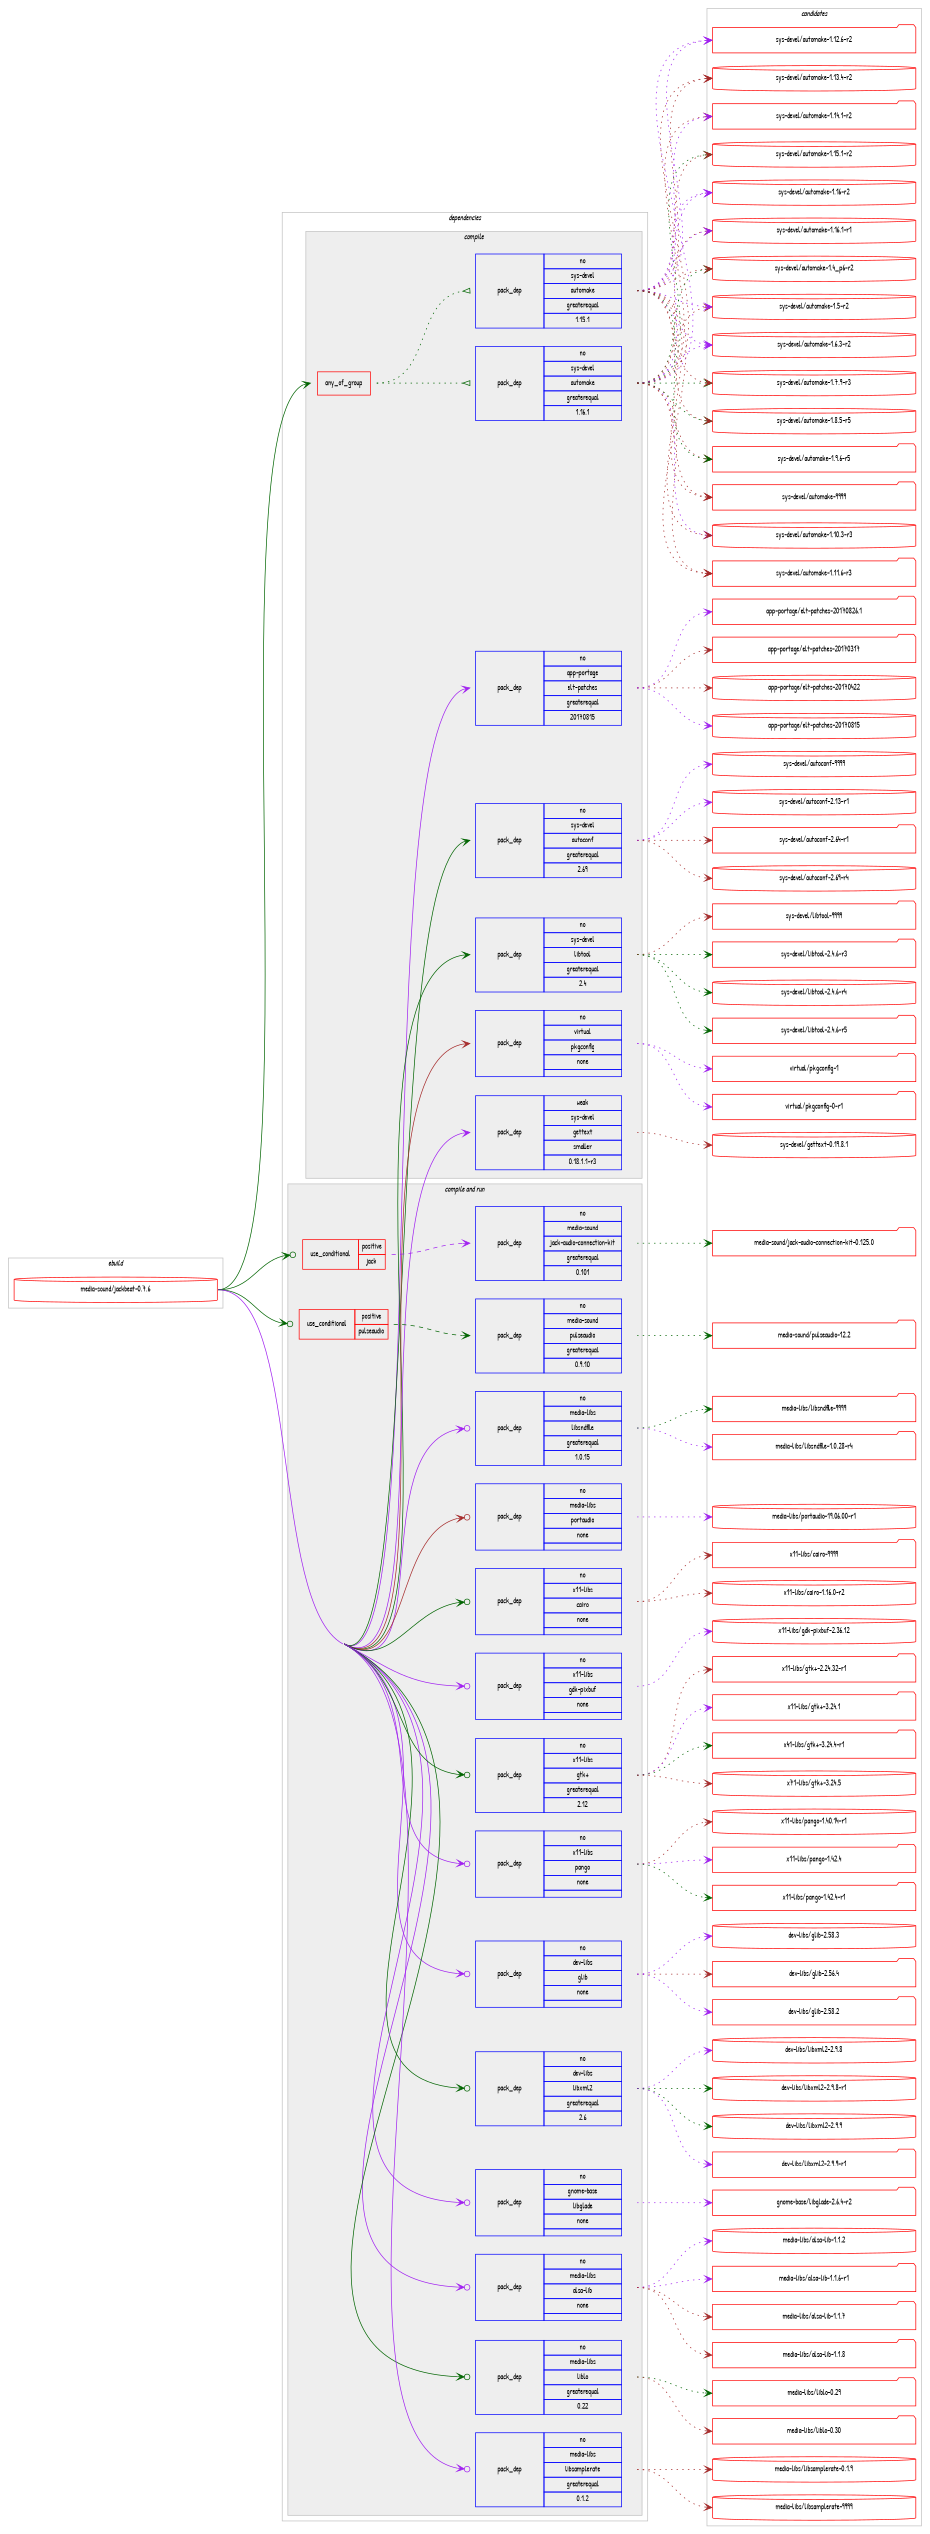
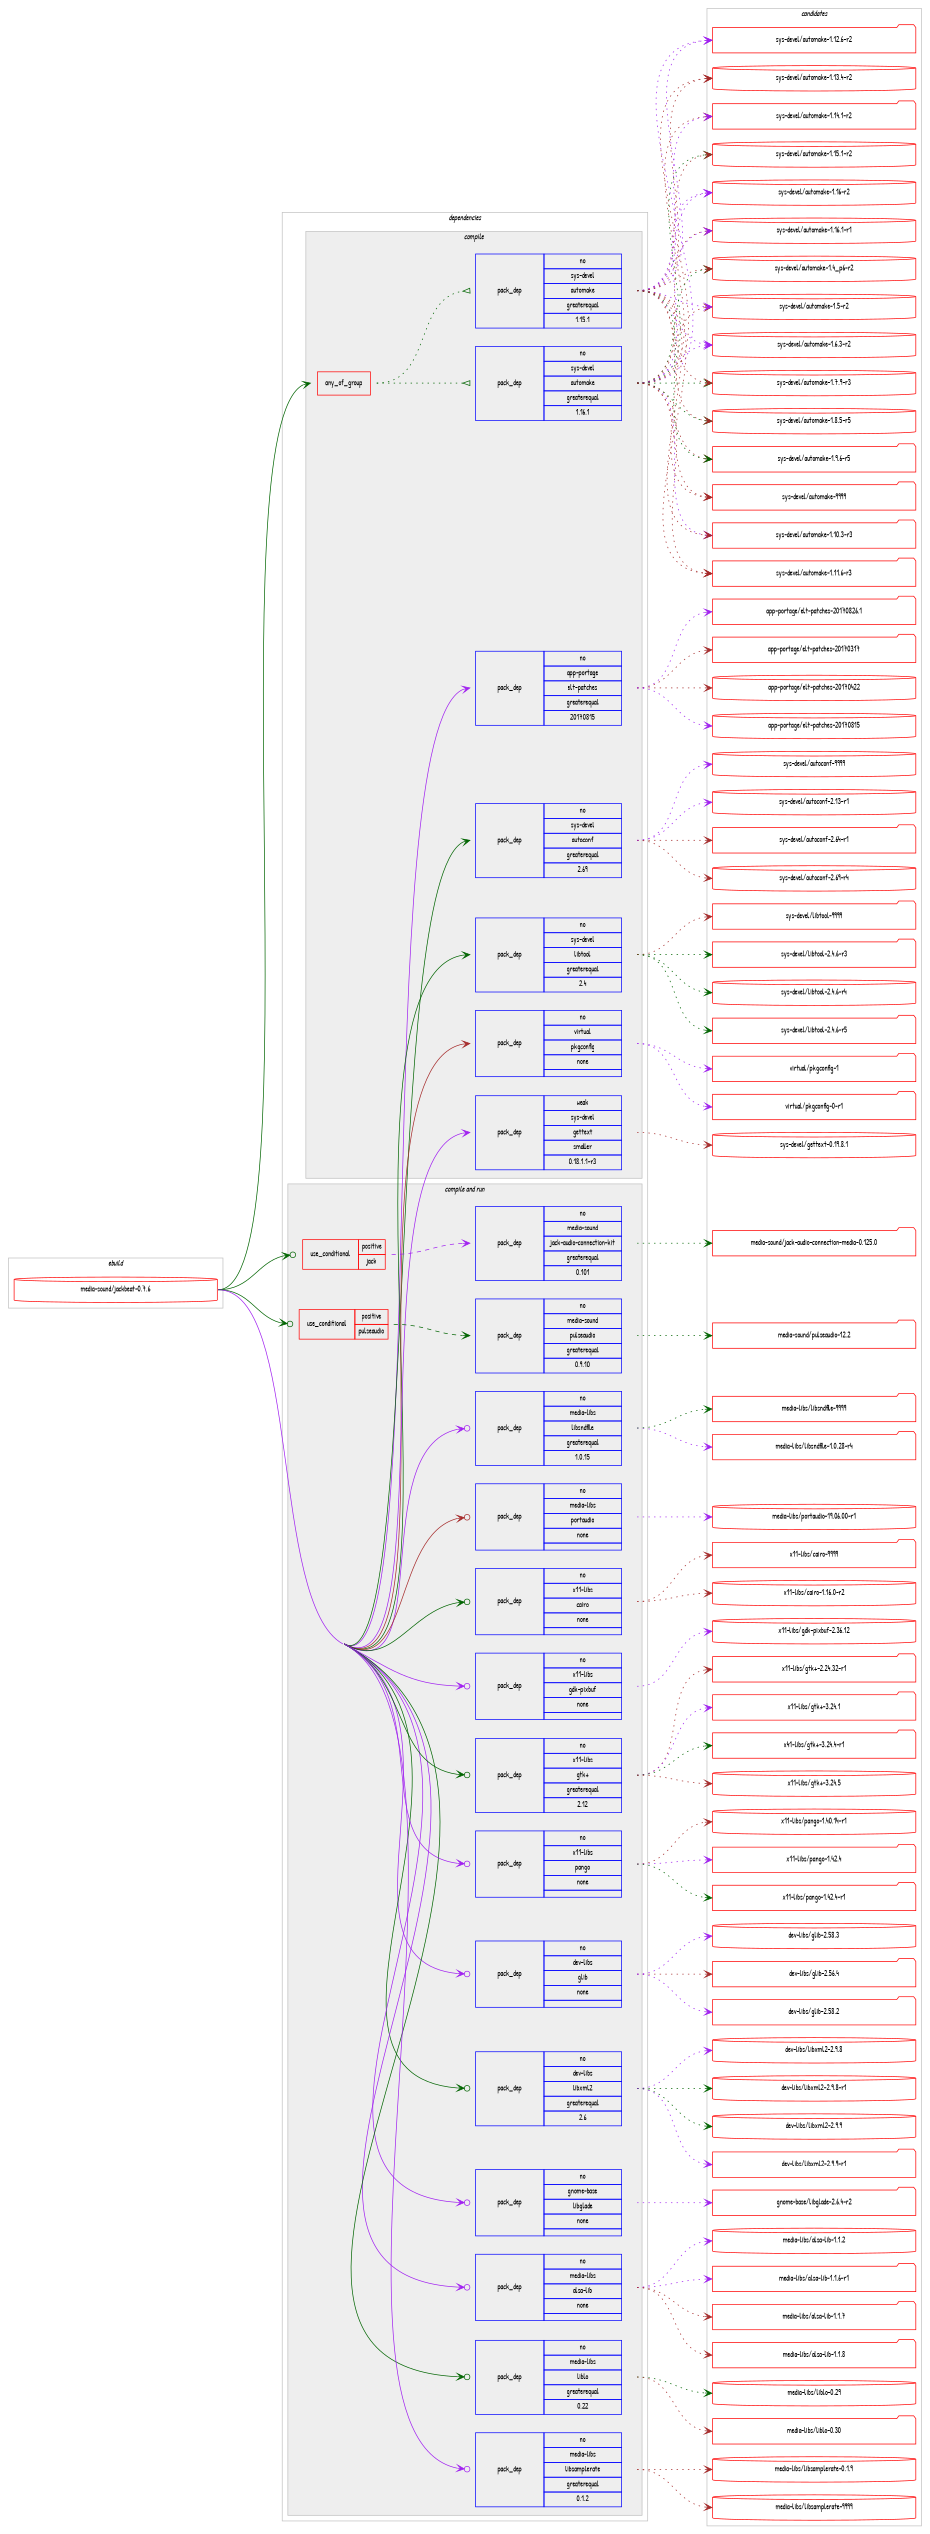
node "sys-devel/automake-1.10.3-r3": shape cylinder -> folder
node "media-sound/jack-audio-connection-kit-0.125.0": label "media-sound/jack-audio-connection-kit-0.125.0" -> "media-sound/jack-audio-connection-media-0.125.0"
node "x71-libs/gtk+-3.24.5": label "x71-libs/gtk+-3.24.5" -> "x11-libs/gtk+-3.24.5"
node "media-libs/liblo-0.29": shape folder -> cylinder
